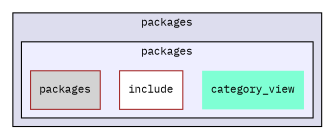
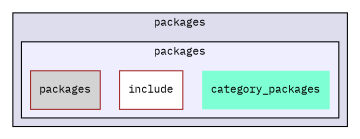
node "category_view": label "category_view" -> "category_packages"
